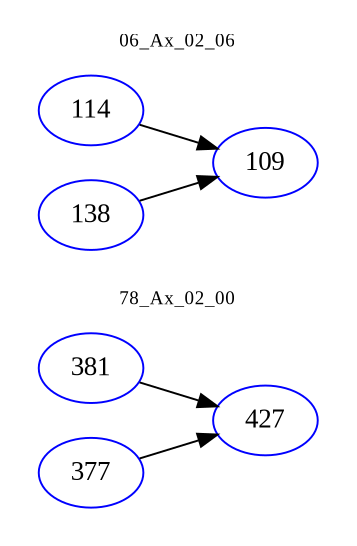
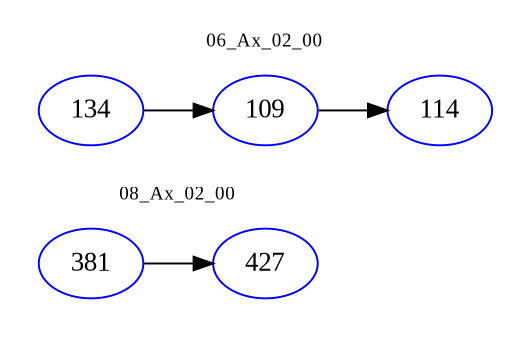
cluster "06_Ax_02_06": label "06_Ax_02_06" -> "06_Ax_02_00"
edge "114" -> "109": reversed
node "138": label "138" -> "134"
cluster "78_Ax_02_00": label "78_Ax_02_00" -> "08_Ax_02_00"
node "377": removed
